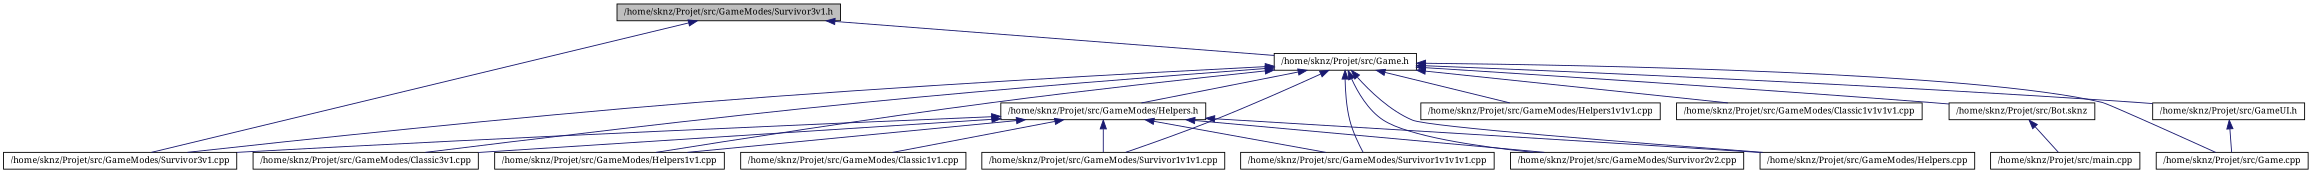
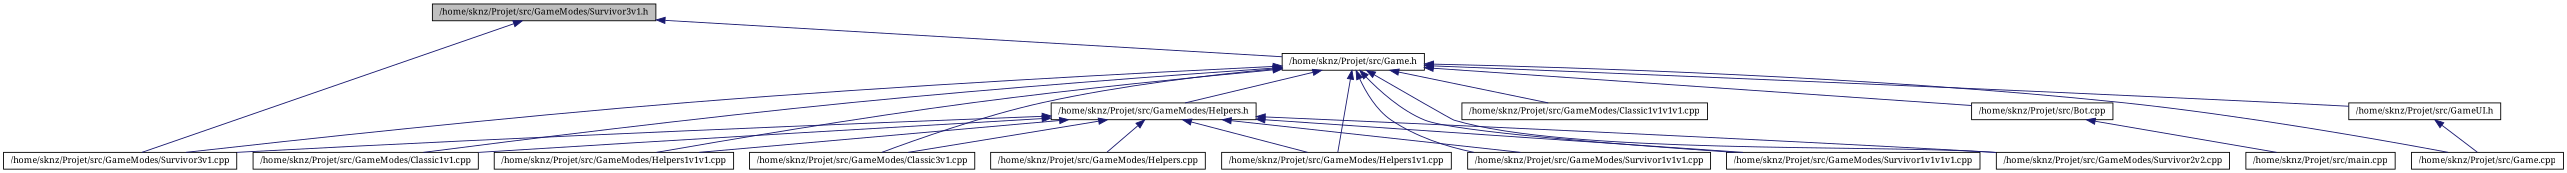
node "/home/sknz/Projet/src/Bot.sknz": label "/home/sknz/Projet/src/Bot.sknz" -> "/home/sknz/Projet/src/Bot.cpp"
edge "/home/sknz/Projet/src/GameModes/Helpers.cpp" -> "/home/sknz/Projet/src/Game.h": now "/home/sknz/Projet/src/GameModes/Classic1v1.cpp" -> "/home/sknz/Projet/src/Game.h"
edge "/home/sknz/Projet/src/GameModes/Helpers1v1v1.cpp" -> "/home/sknz/Projet/src/GameModes/Helpers.h": added
